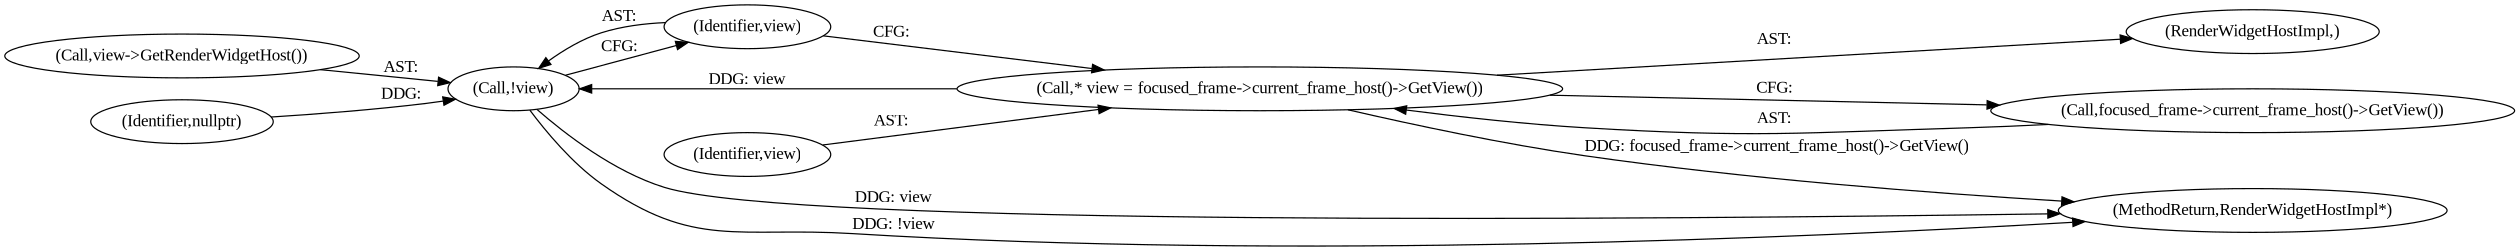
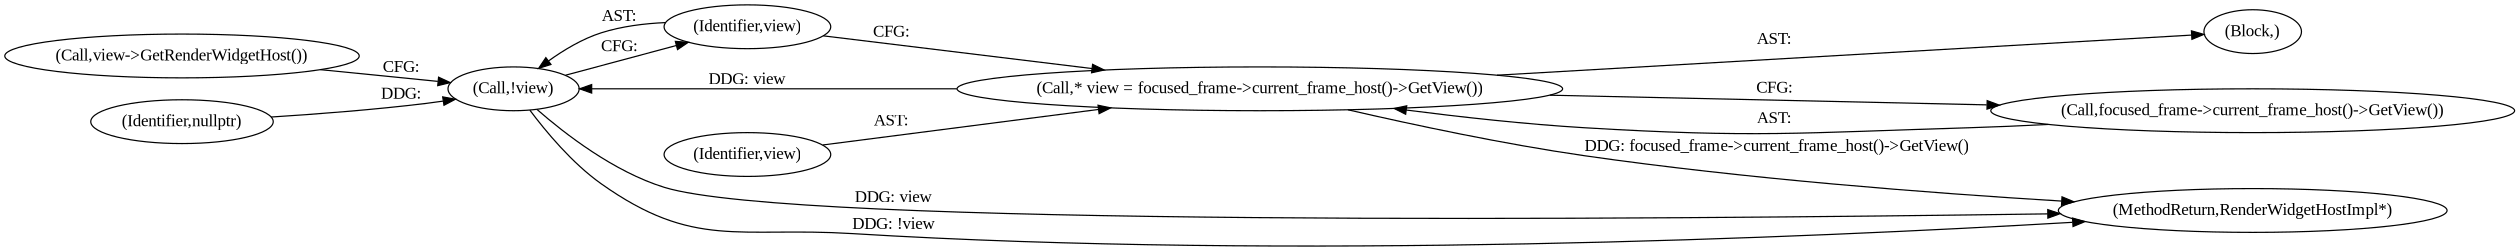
node "(RenderWidgetHostImpl,)": label "(RenderWidgetHostImpl,)" -> "(Block,)"
edge "(Call,view->GetRenderWidgetHost())" -> "(Call,!view)": label "AST: " -> "CFG: "
